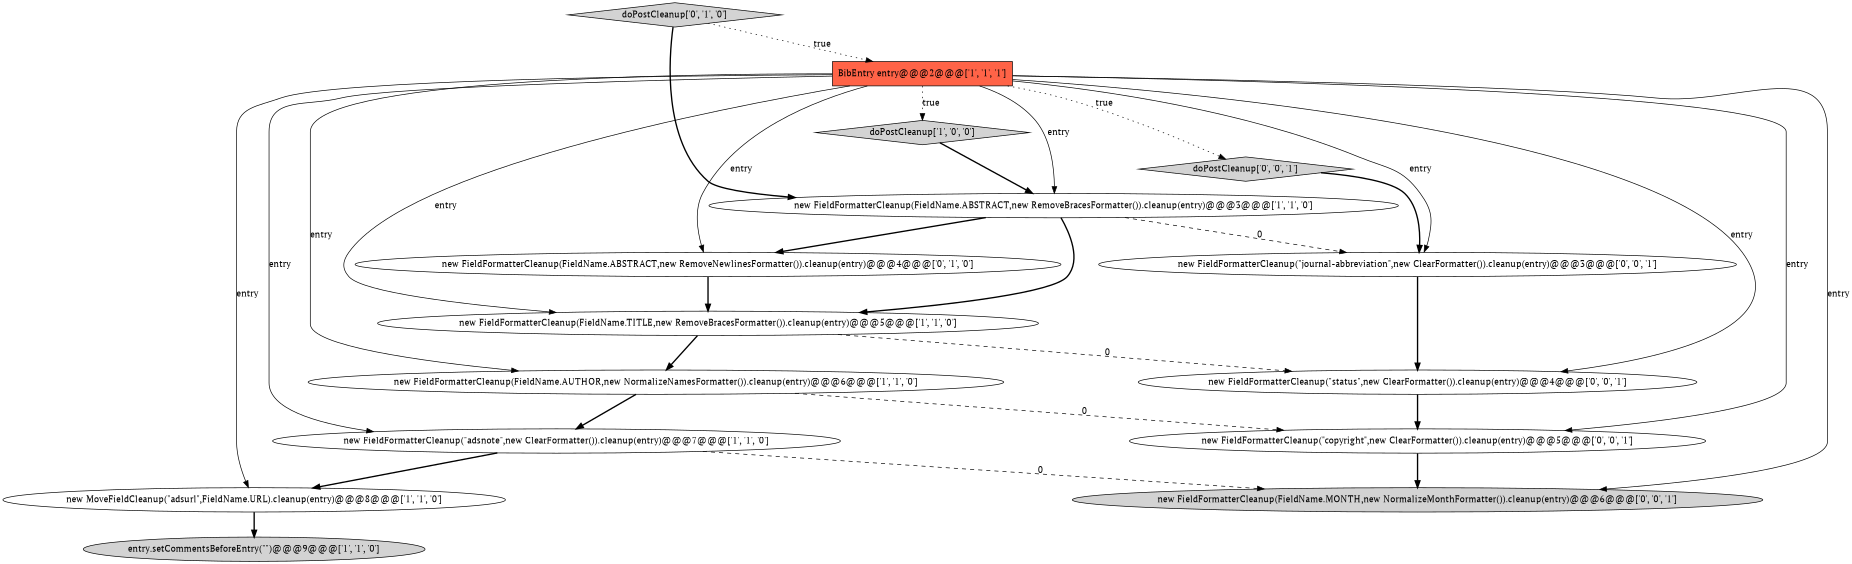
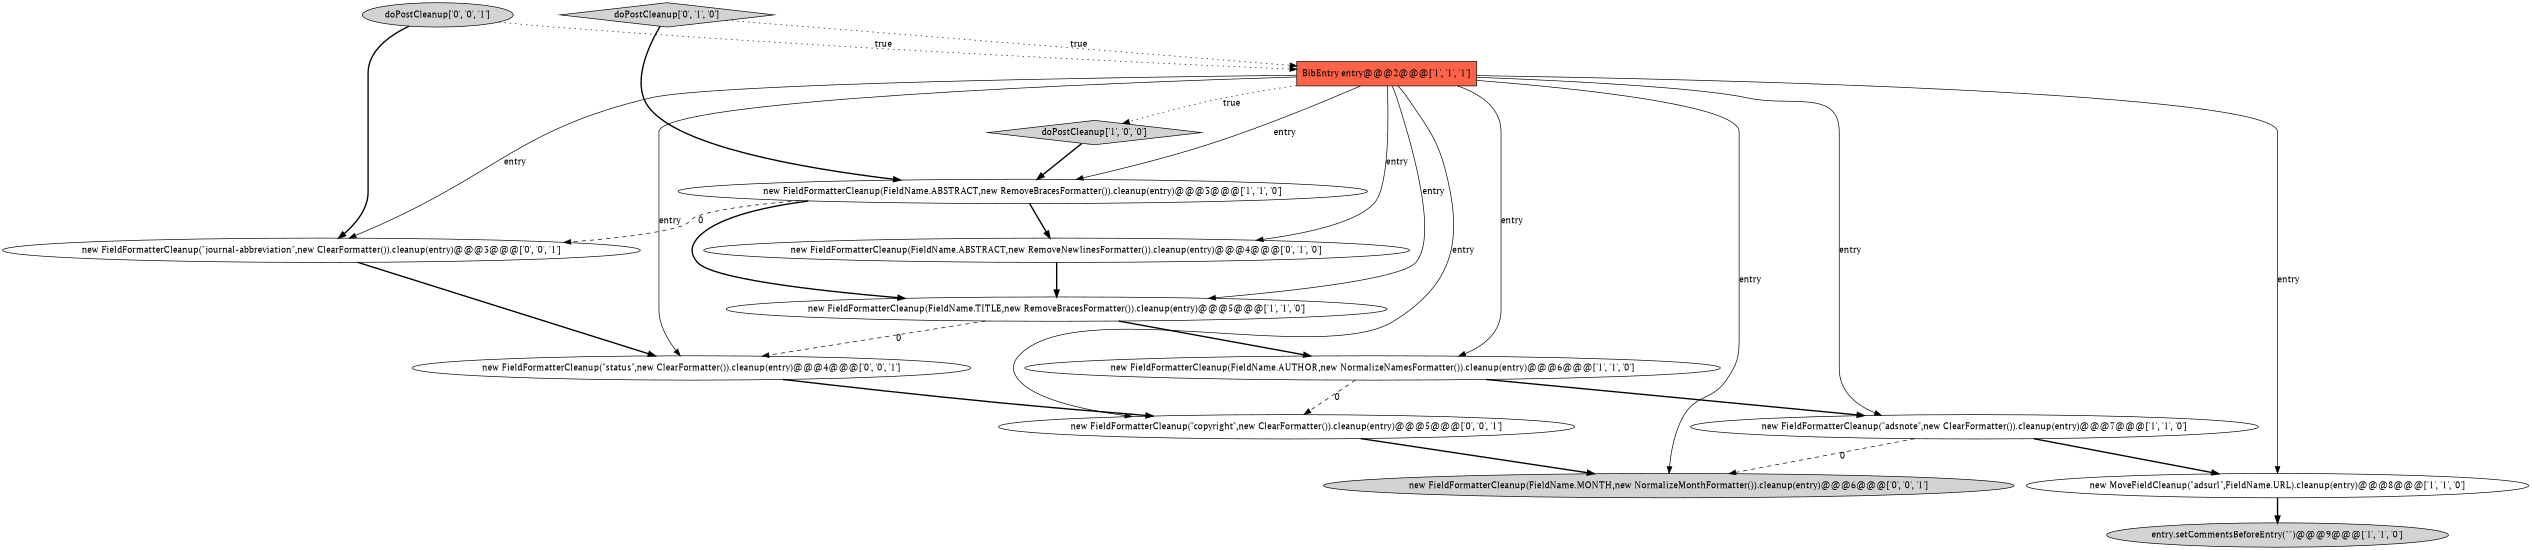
edge "BibEntry entry@@@2@@@['1', '1', '1']" -> "doPostCleanup['0', '0', '1']": reversed
node "doPostCleanup['0', '0', '1']": shape diamond -> ellipse
